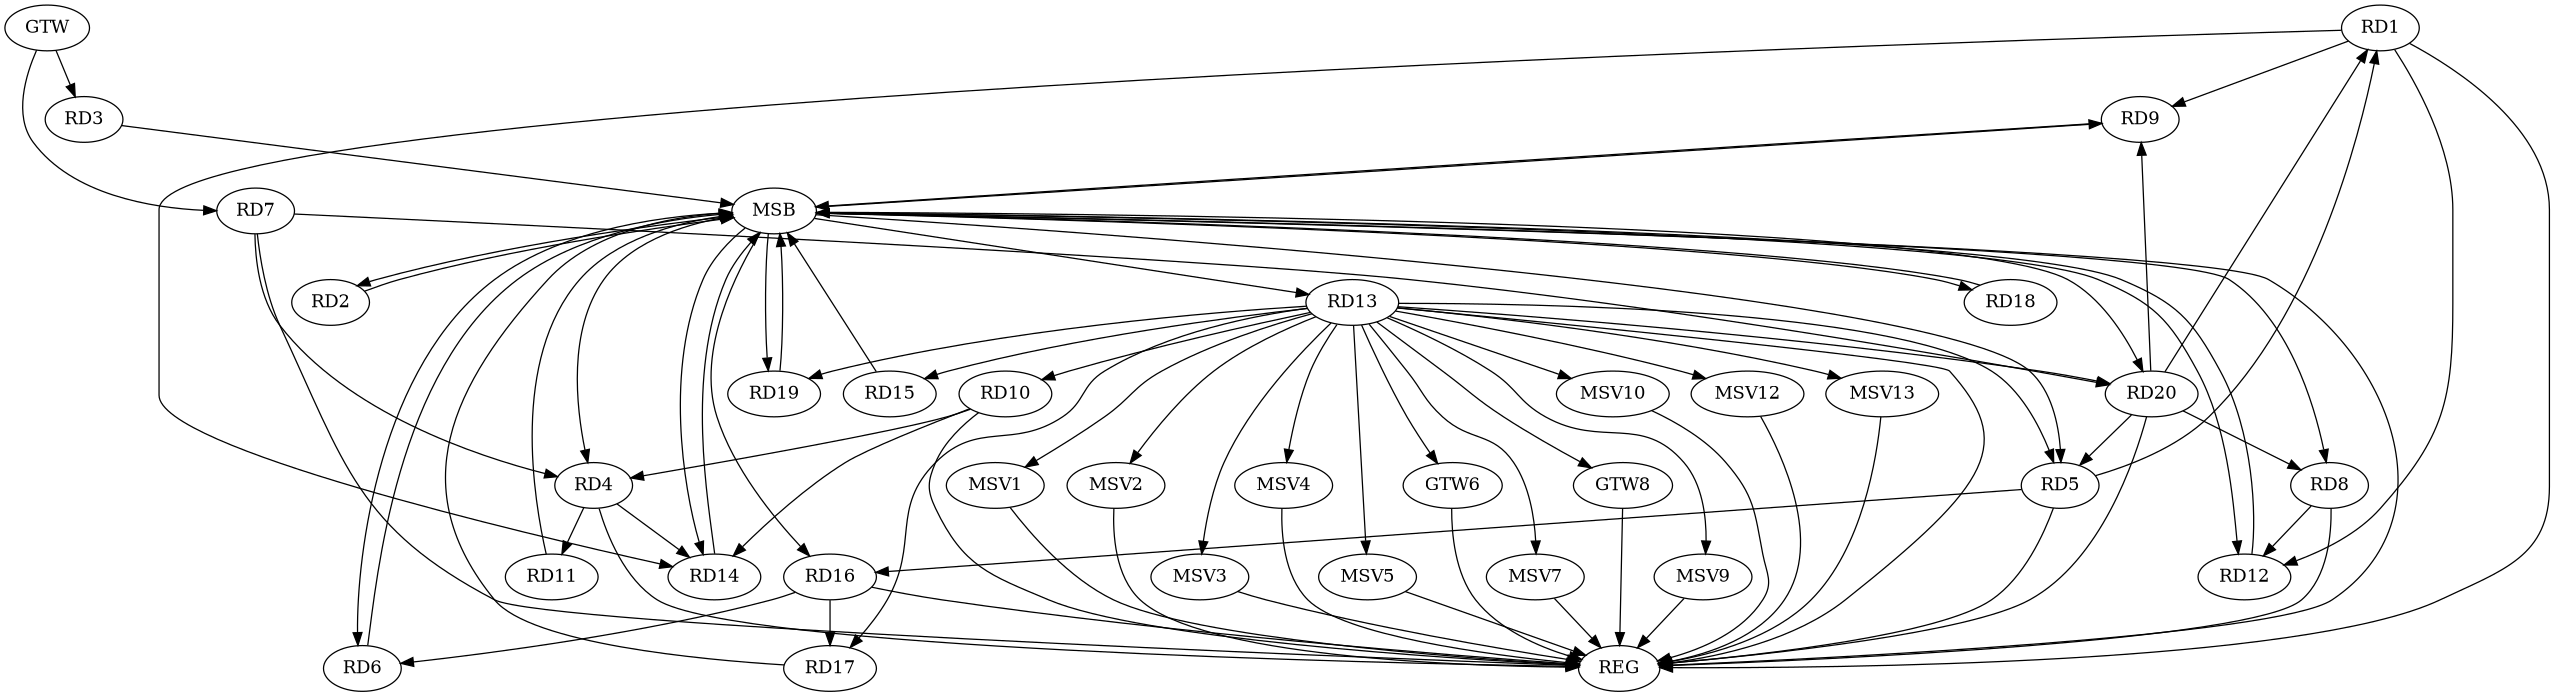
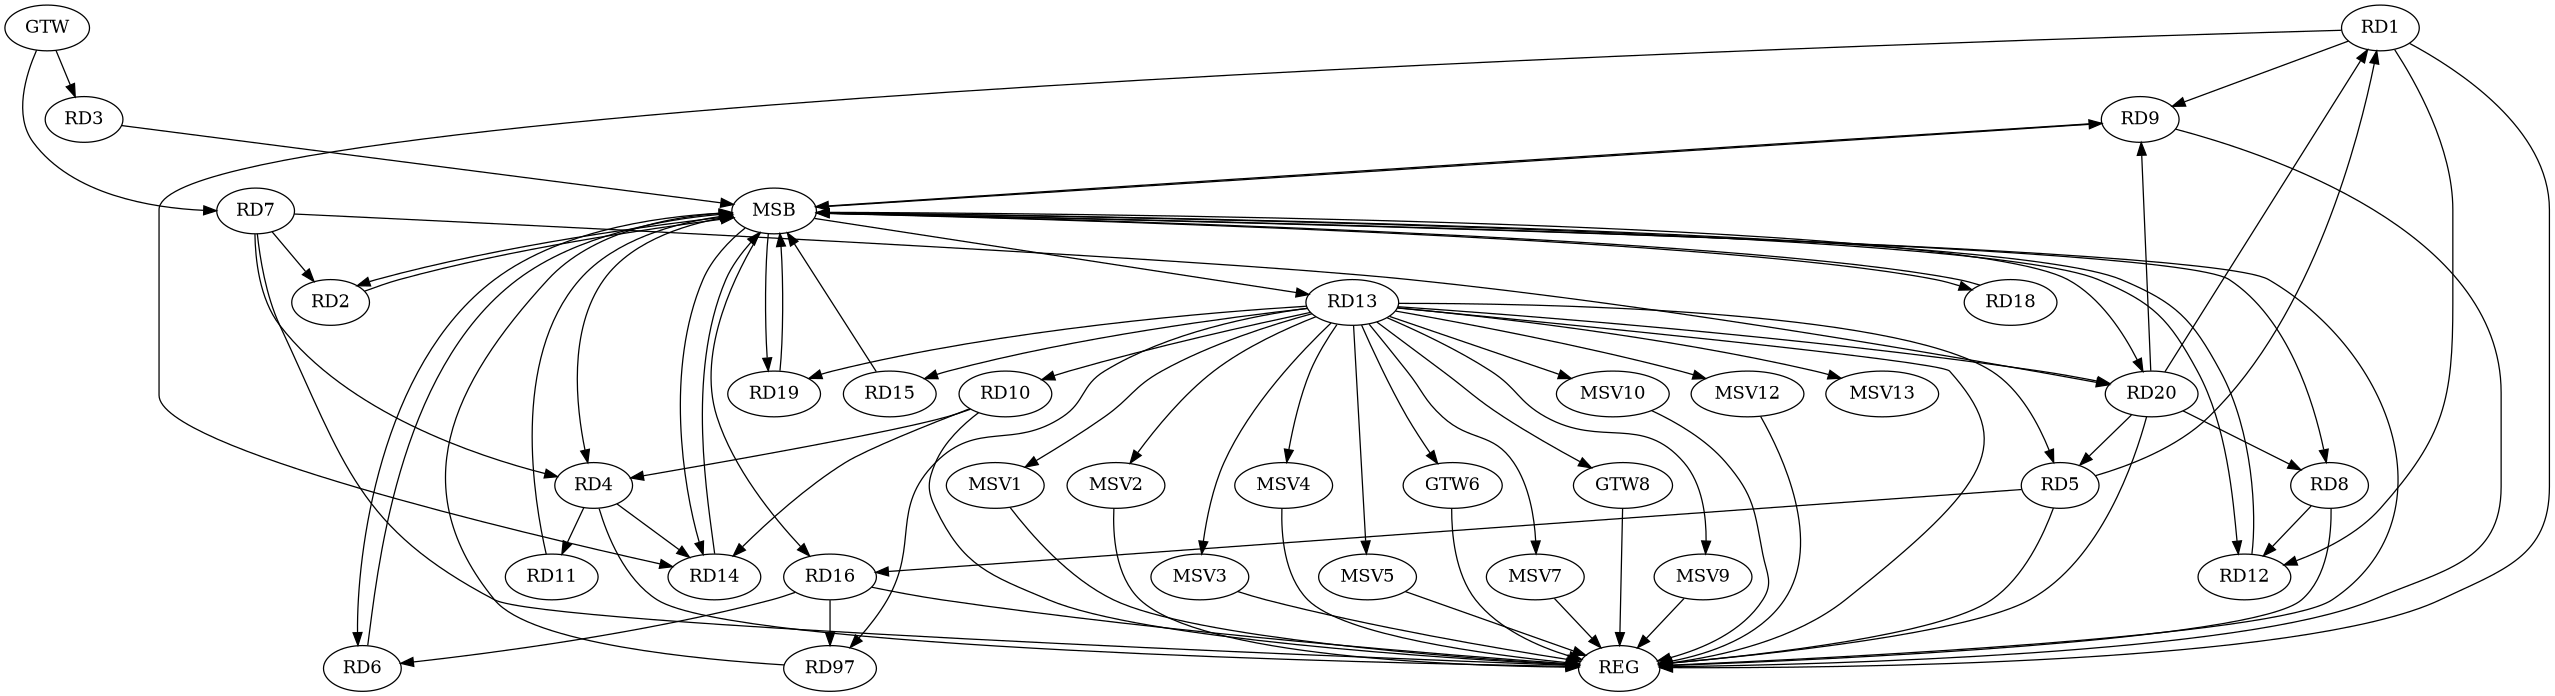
edge "RD7" -> "RD2": added
edge "MSB" -> "RD5": removed
edge "MSV13" -> "REG": now "RD9" -> "REG"
node "RD17": label "RD17" -> "RD97"
